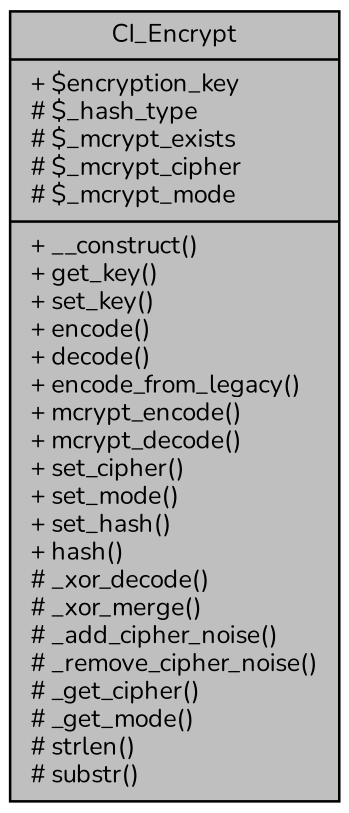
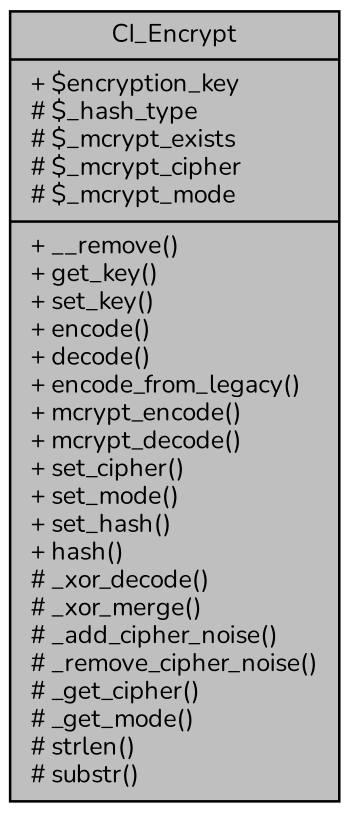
node "CI_Encrypt": text "+ __construct()" -> "+ __remove()"
